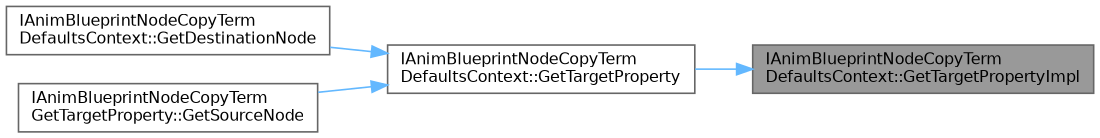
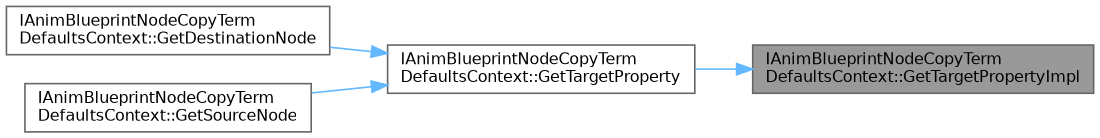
node "IAnimBlueprintNodeCopyTerm GetTargetProperty::GetSourceNode": label "IAnimBlueprintNodeCopyTerm GetTargetProperty::GetSourceNode" -> "IAnimBlueprintNodeCopyTerm DefaultsContext::GetSourceNode"
